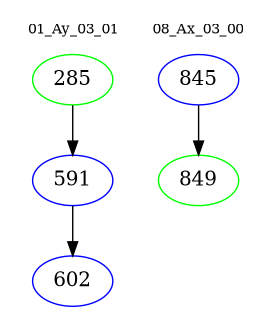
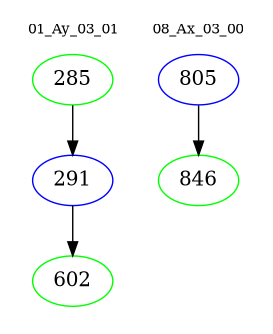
node "845": label "845" -> "805"
node "591": label "591" -> "291"
node "849": label "849" -> "846"
node "602": color blue -> green
